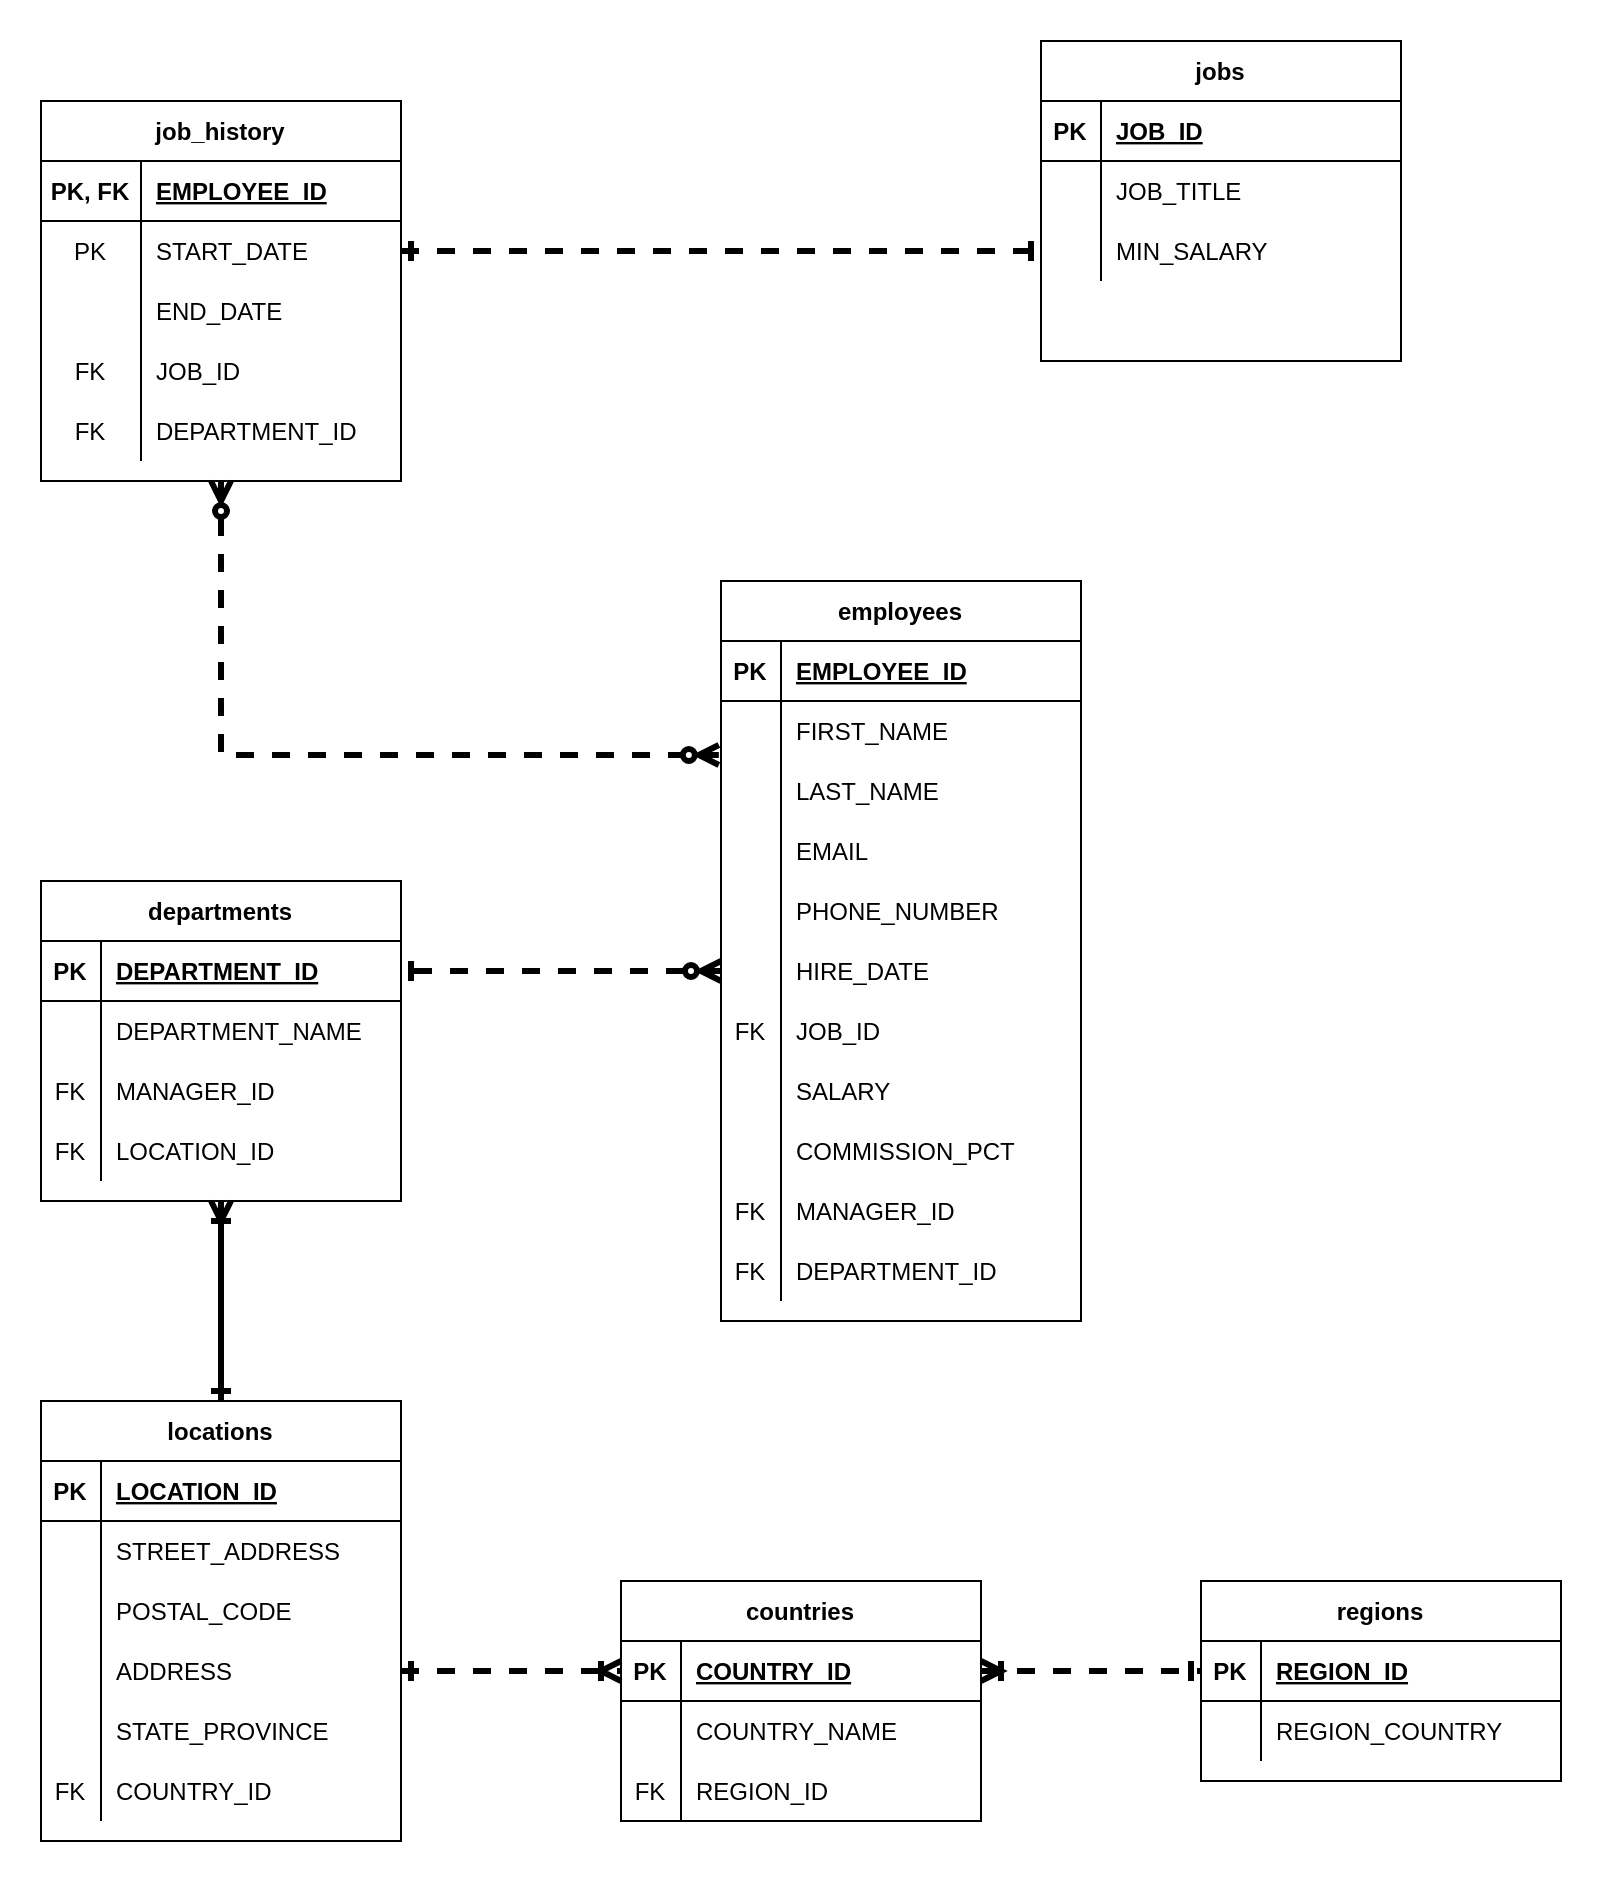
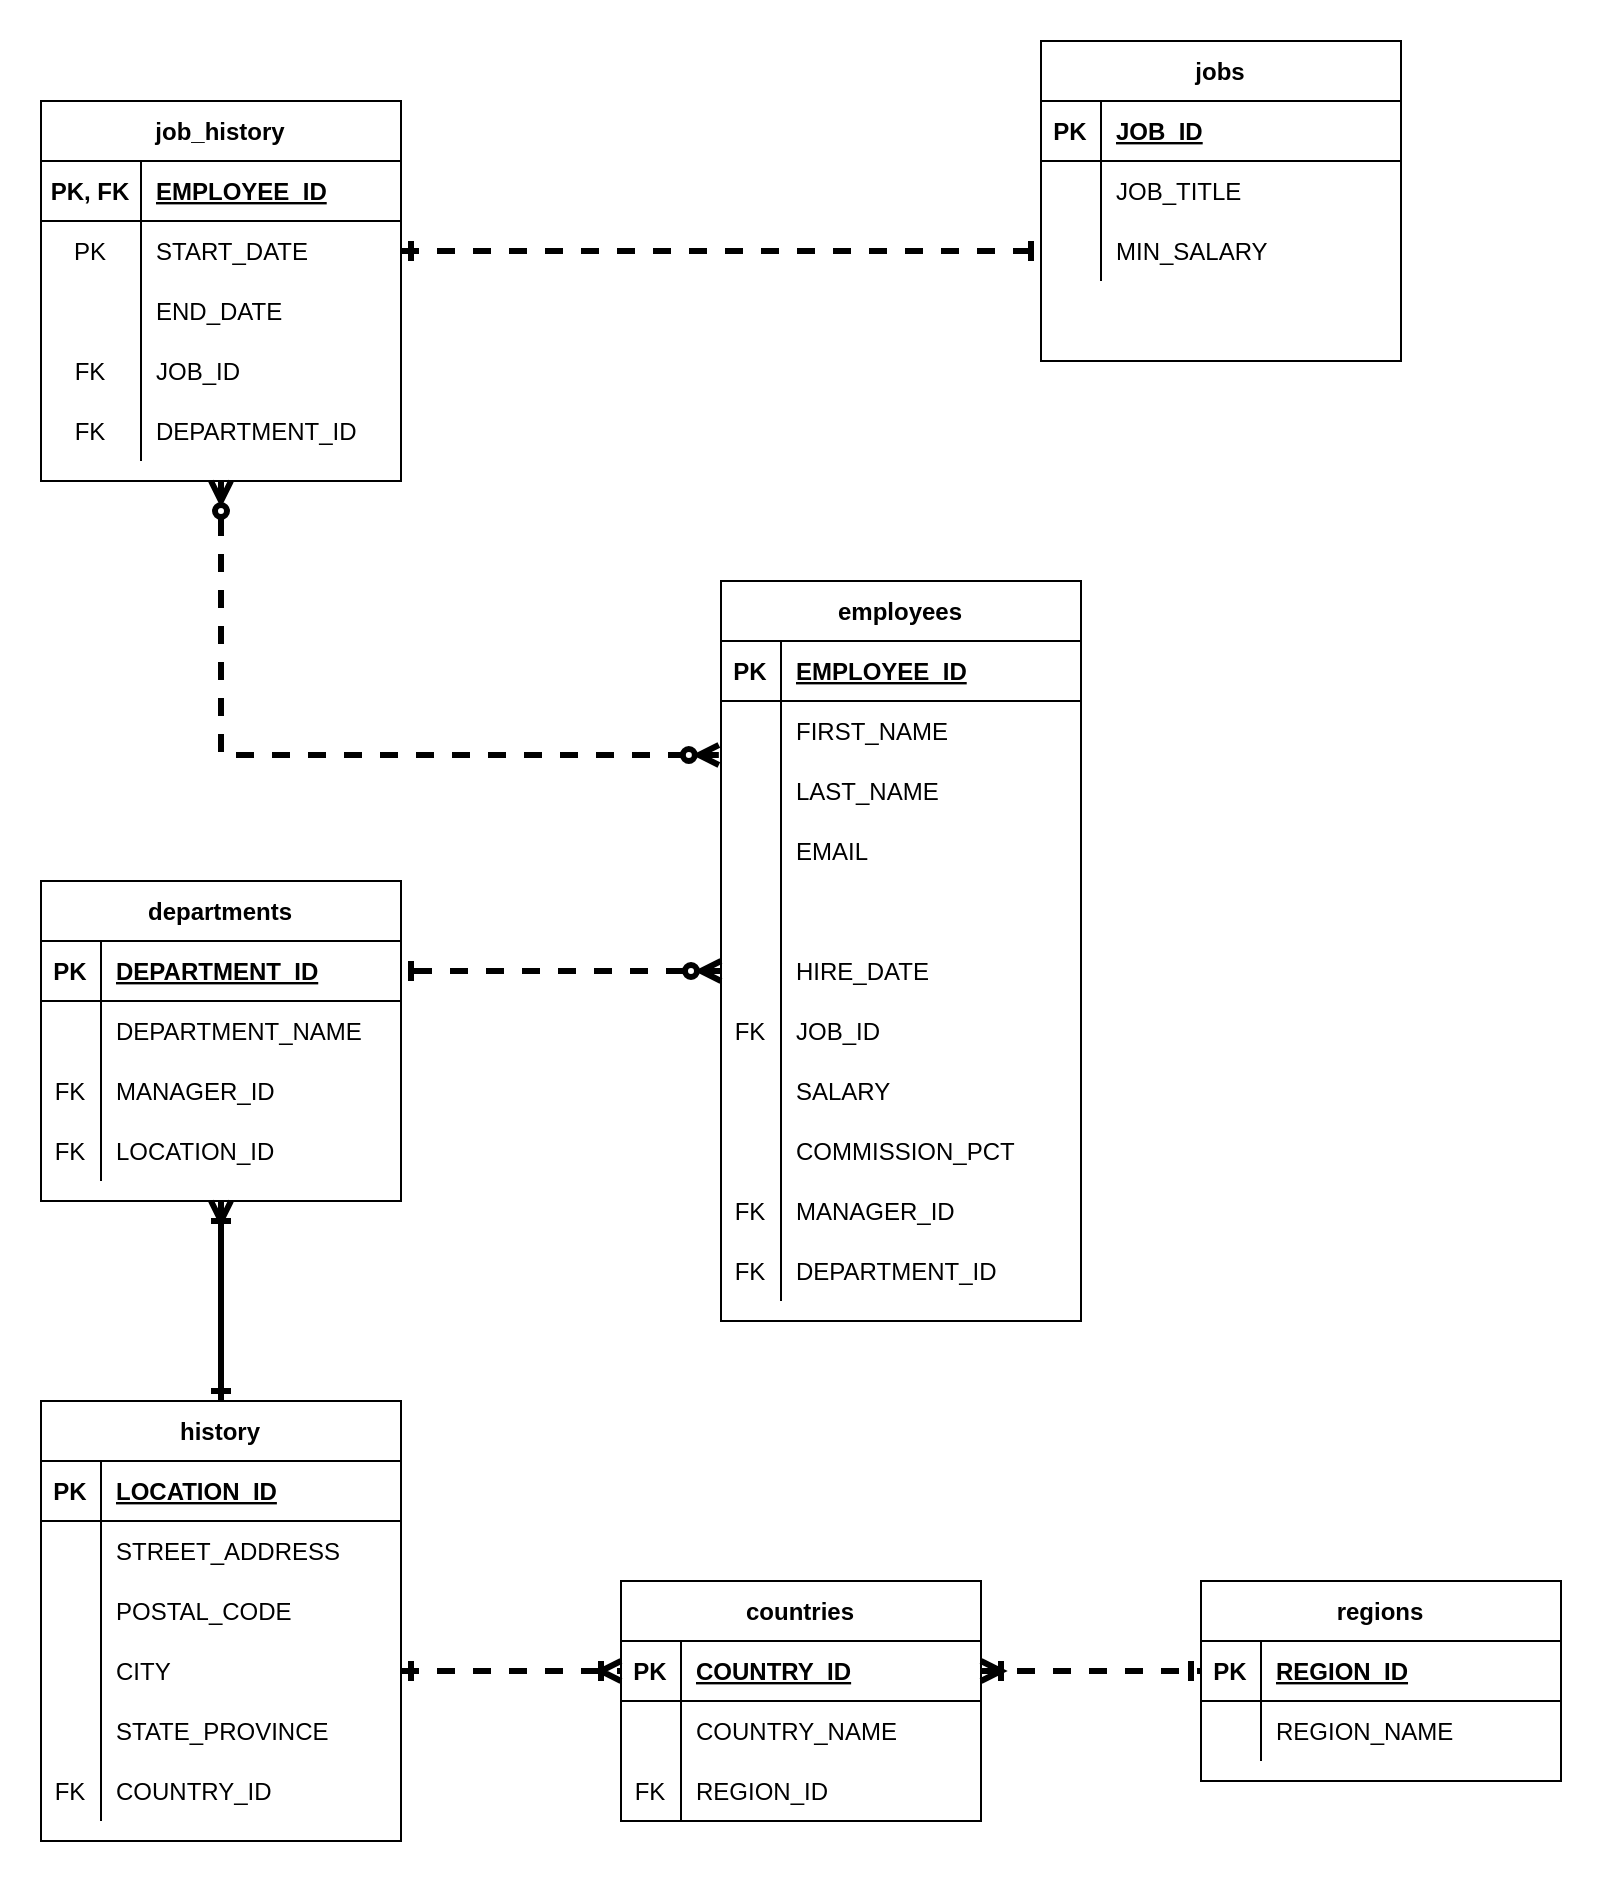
node "PHONE_NUMBER": removed
node "locations": label "locations" -> "history"
node "ADDRESS": label "ADDRESS" -> "CITY"
node "REGION_COUNTRY": label "REGION_COUNTRY" -> "REGION_NAME"
